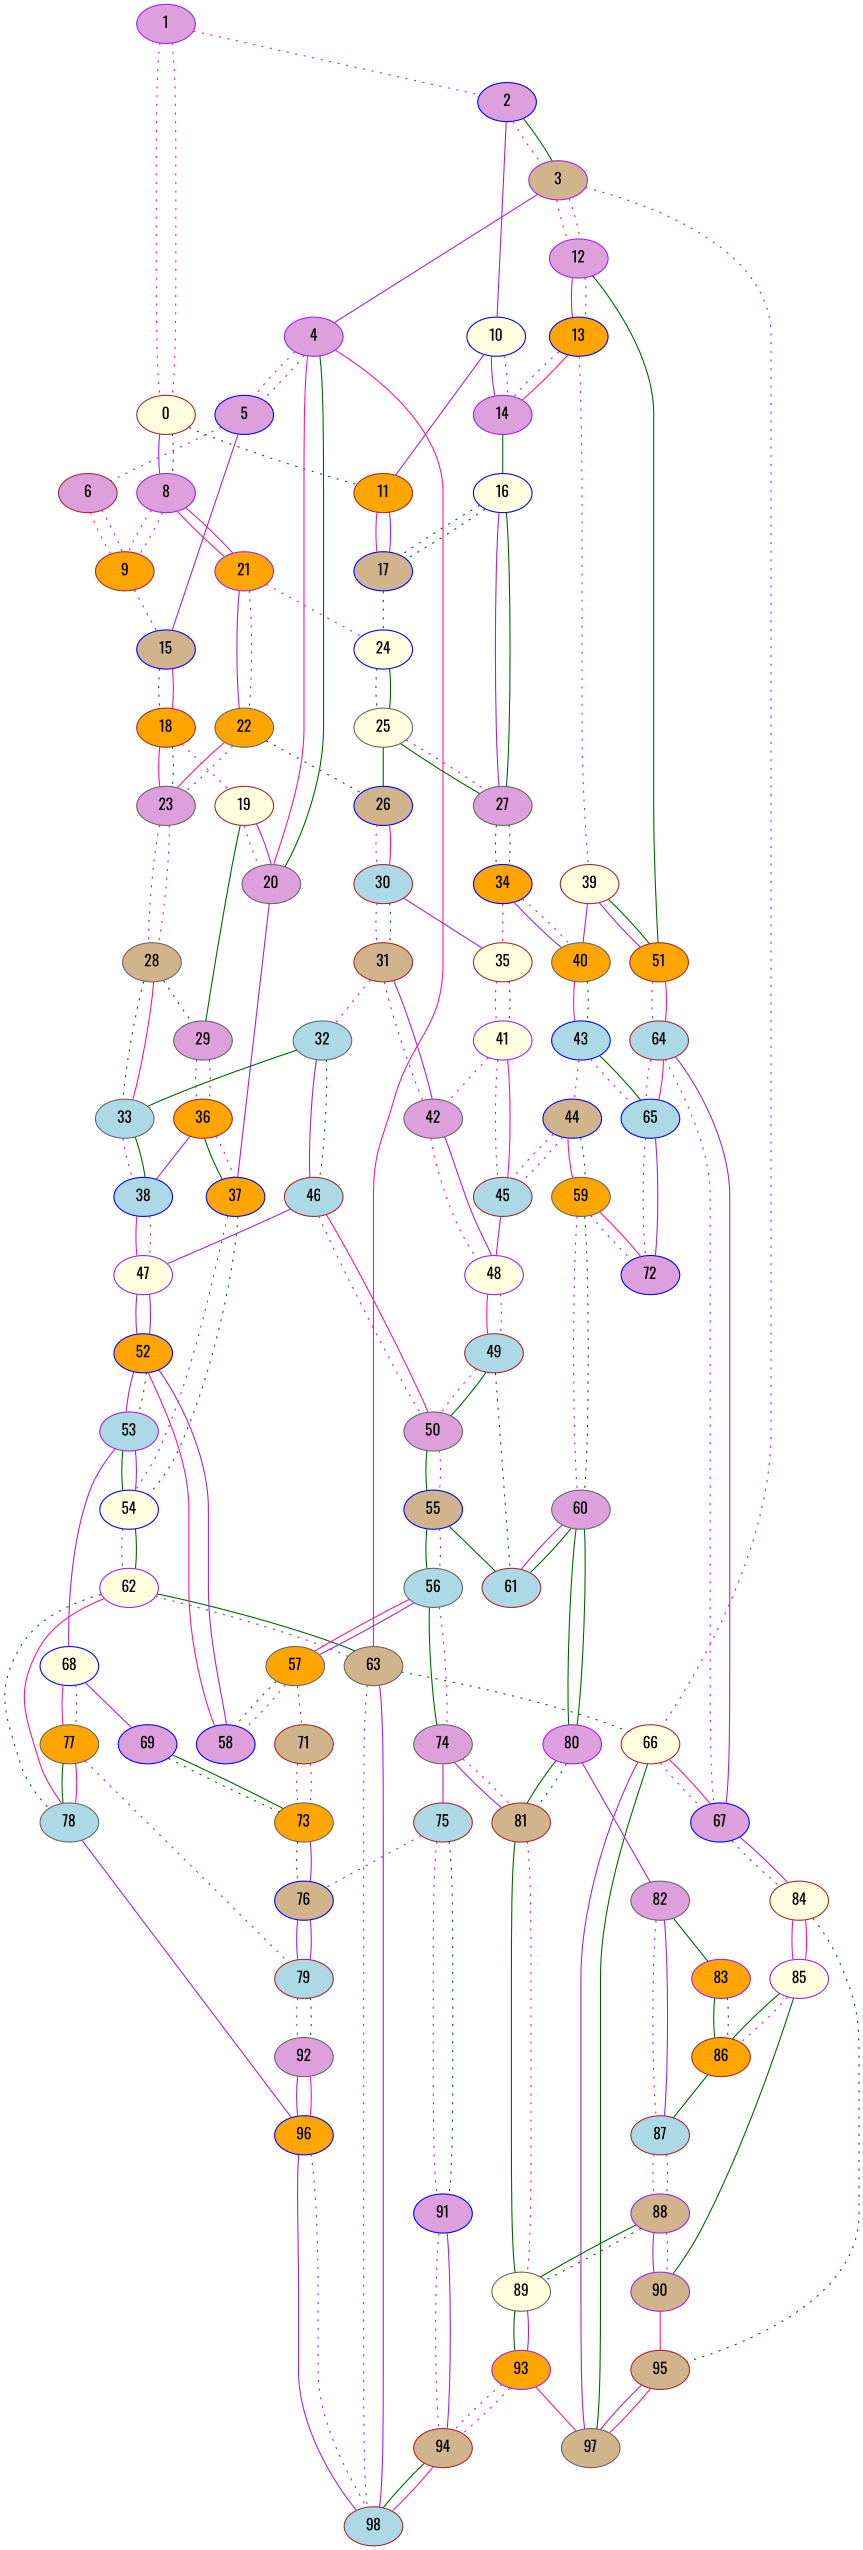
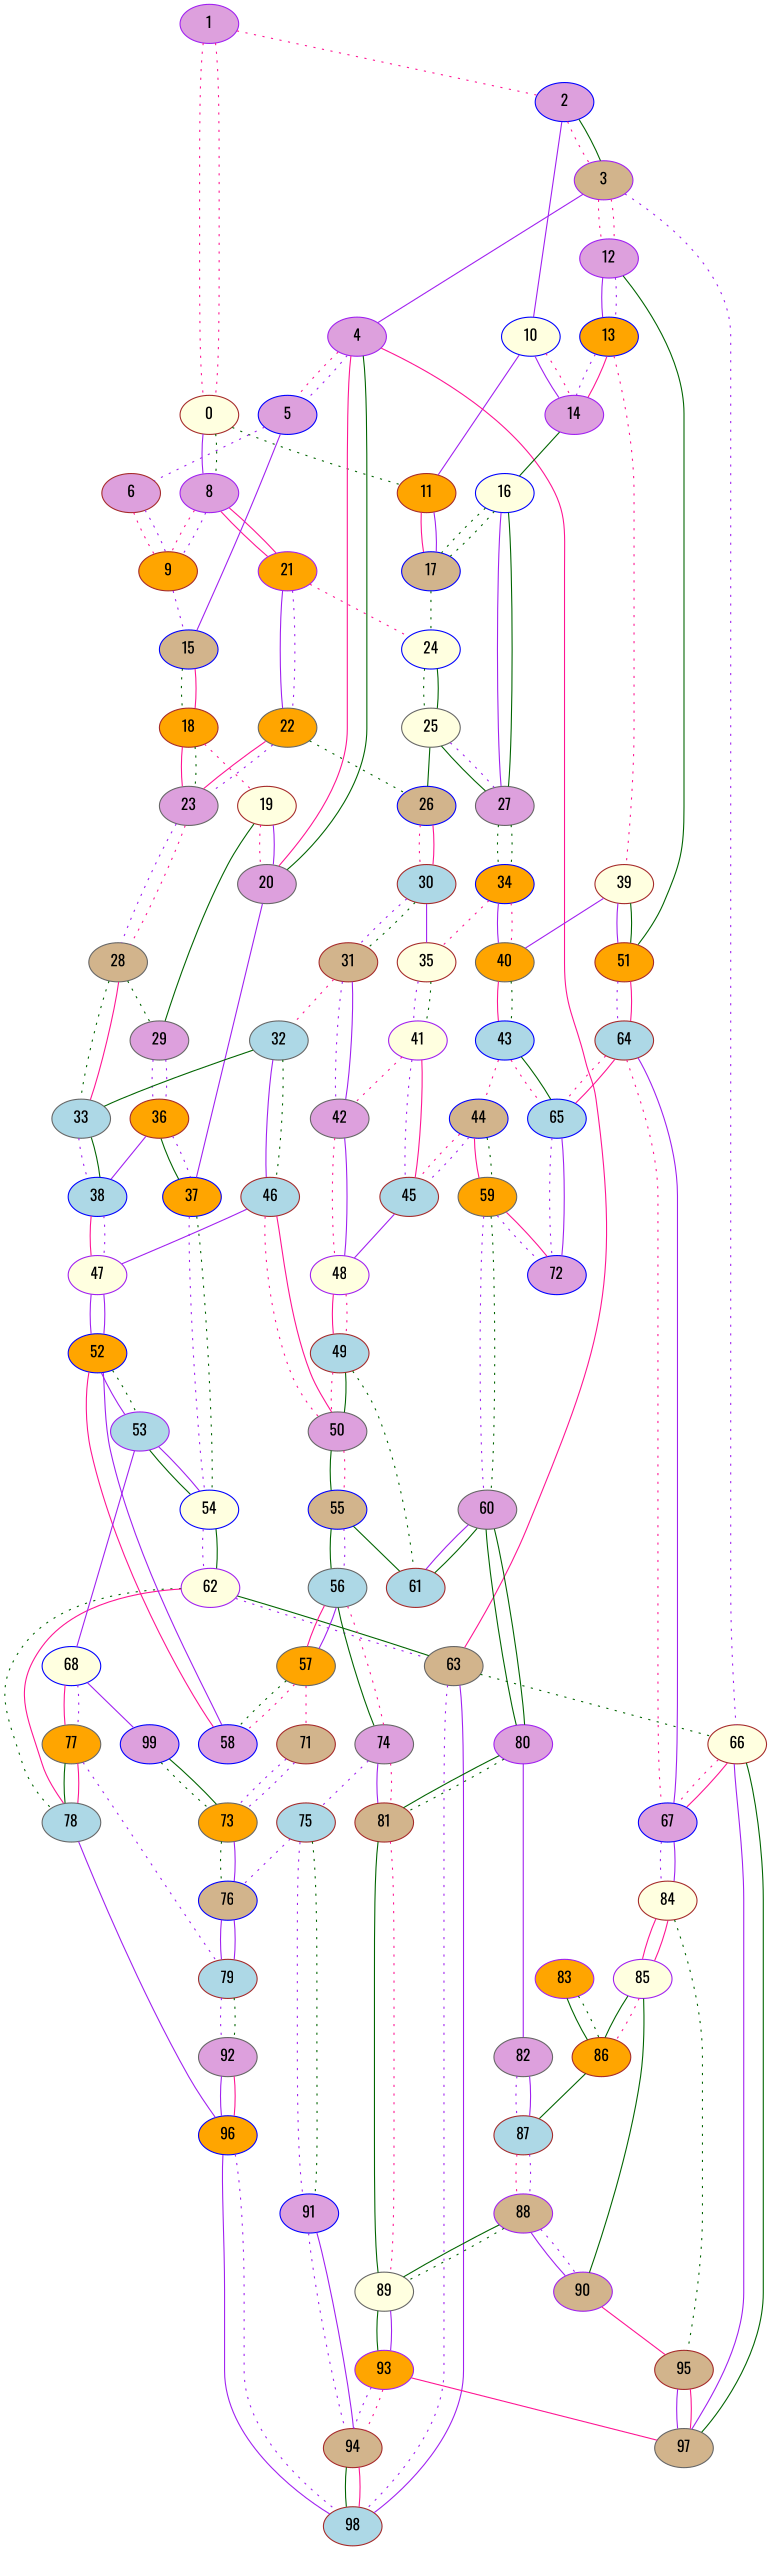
node "69": label "69" -> "99"
edge "74" -- "75": style solid -> dotted
edge "82" -- "83": removed
